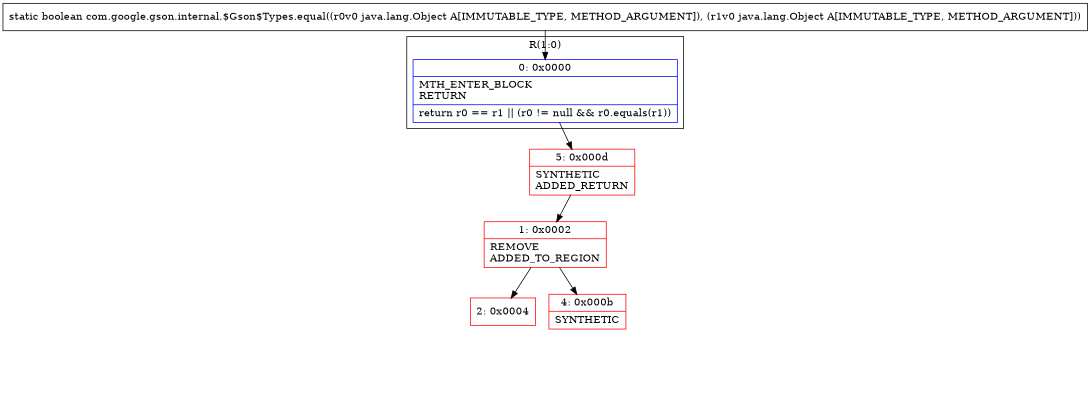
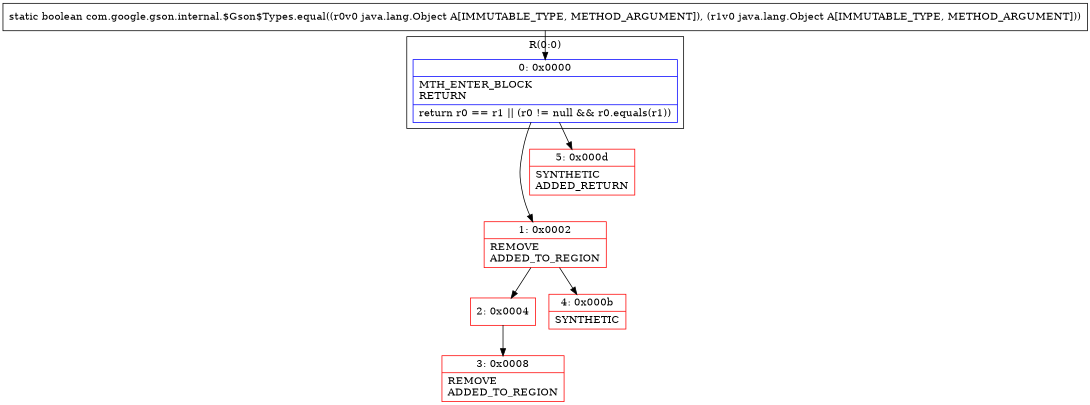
cluster "R(1:0)": label "R(1:0)" -> "R(0:0)"
edge "5: 0x000d" -> "1: 0x0002": now "0: 0x0000" -> "1: 0x0002"
node "3: 0x0008": added
